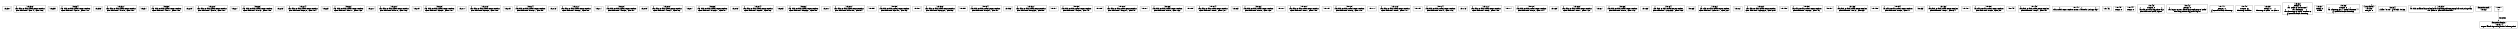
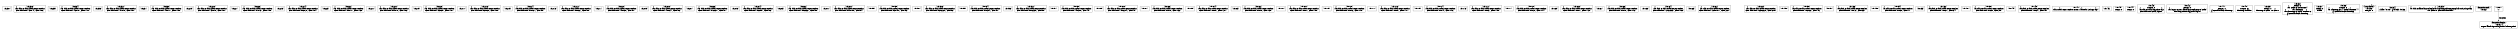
node "(19161)": removed
